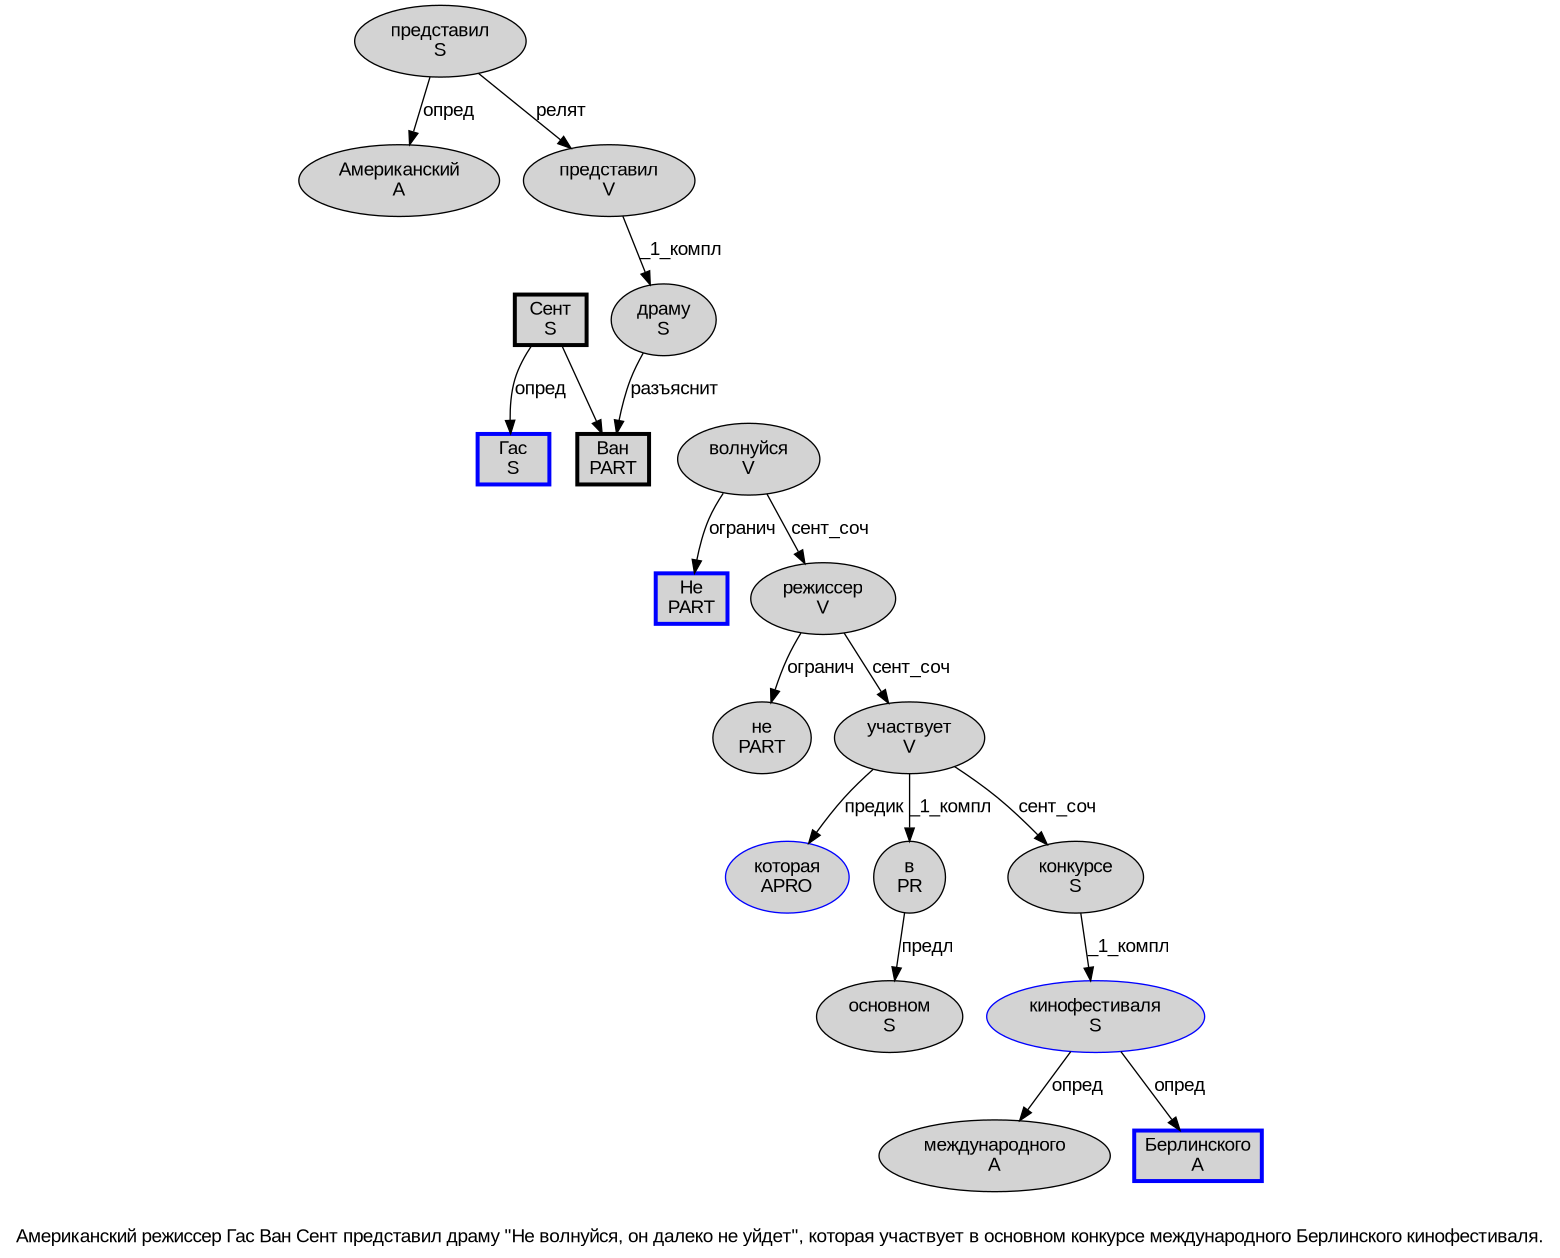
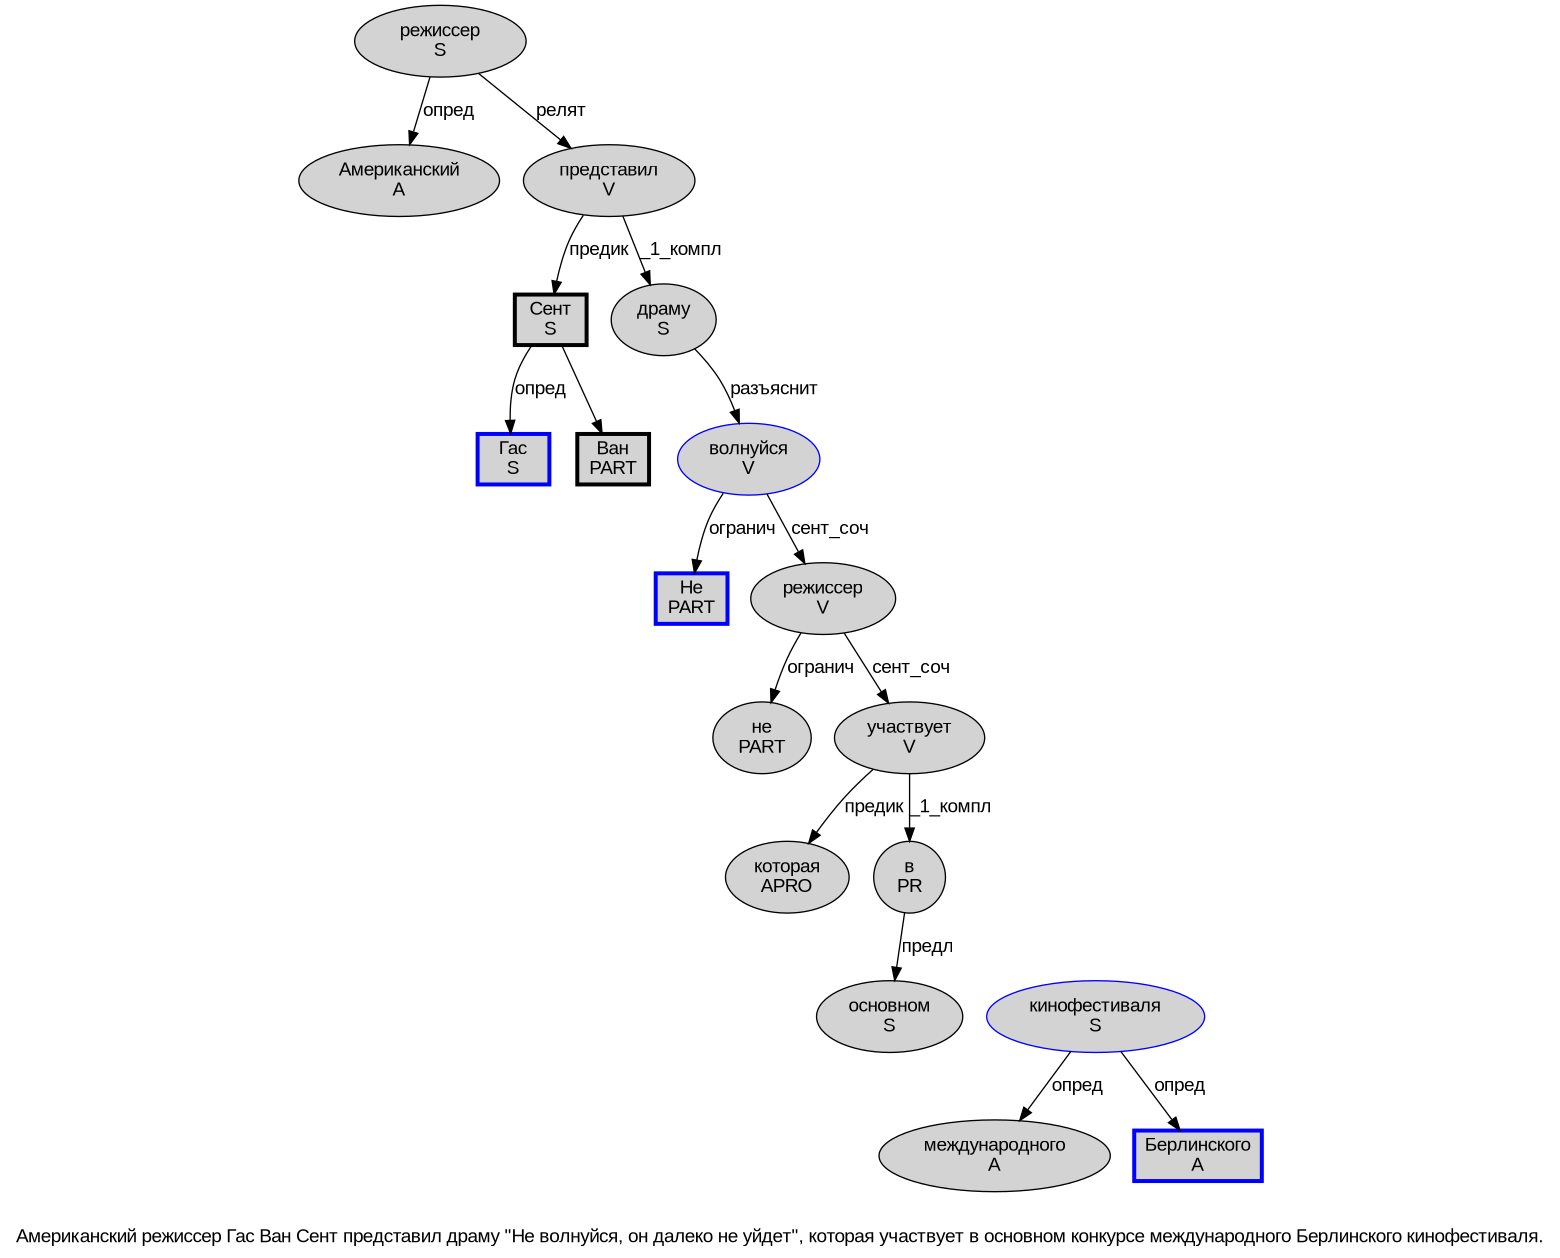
node "представил S": label "представил S" -> "режиссер S"
edge "представил V" -> "Сент S": added, label "предик"
edge "драму S" -> "Ван PART": now "драму S" -> "волнуйся V"
node "волнуйся V": color black -> blue
node "которая APRO": color blue -> black
node "конкурсе S": removed
